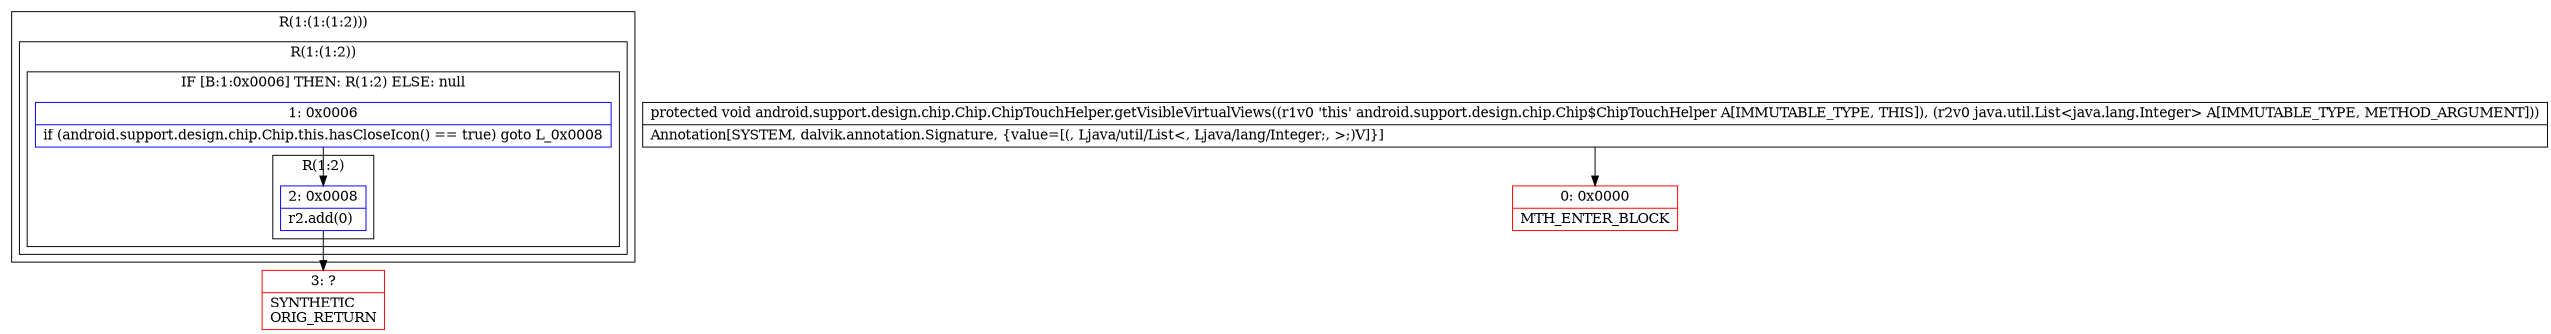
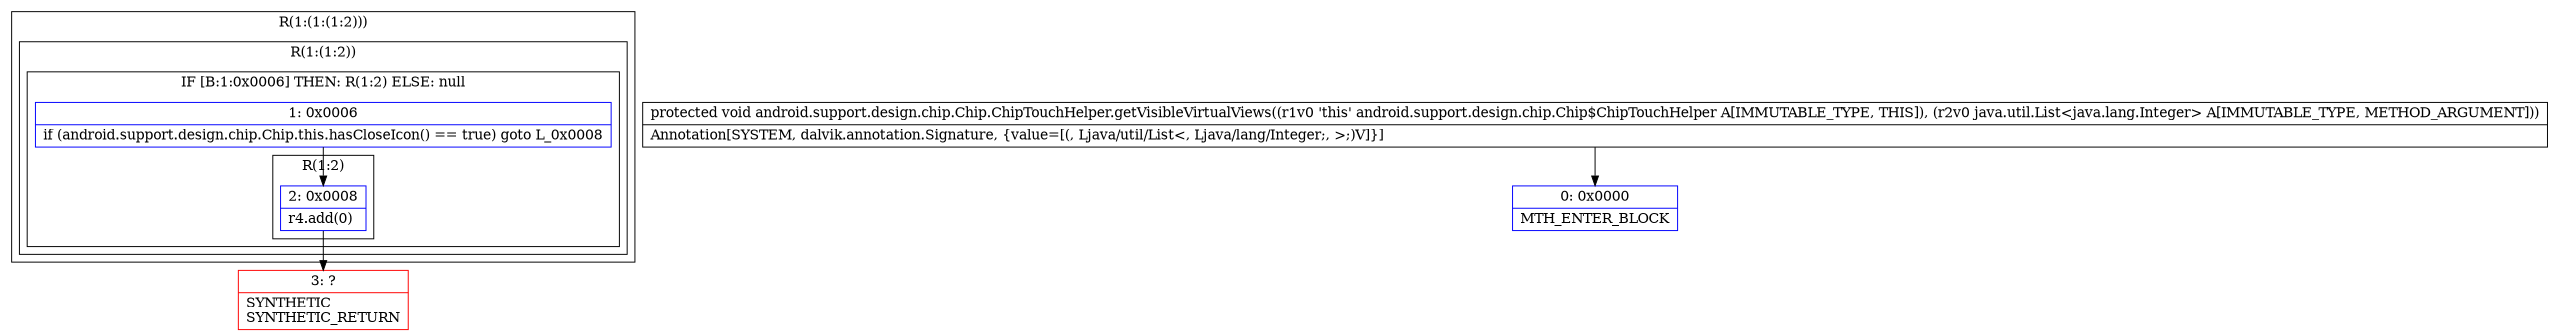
node "0: 0x0000": color red -> blue
node "2: 0x0008": text "r2.add(0)" -> "r4.add(0)"
node "3: ?": text "ORIG_RETURN" -> "SYNTHETIC_RETURN"
